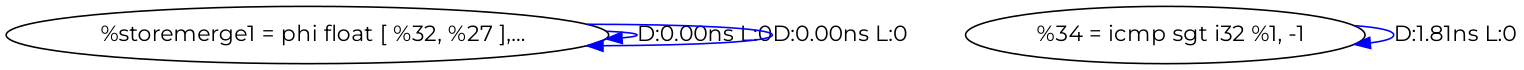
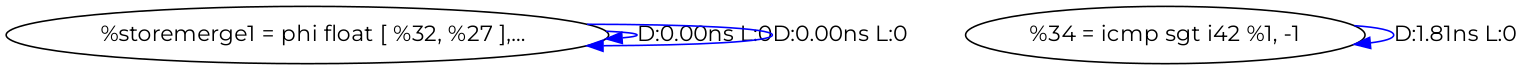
node "%34 = icmp sgt i32 %1, -1": label "%34 = icmp sgt i32 %1, -1" -> "%34 = icmp sgt i42 %1, -1"
